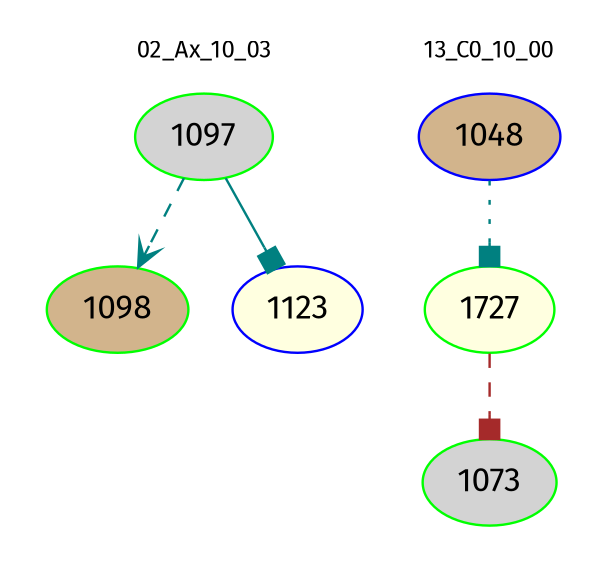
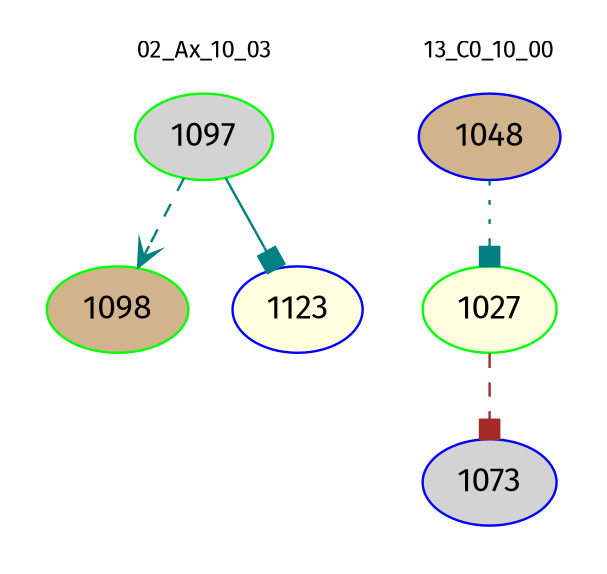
node "1727": label "1727" -> "1027"
node "1073": color green -> blue
